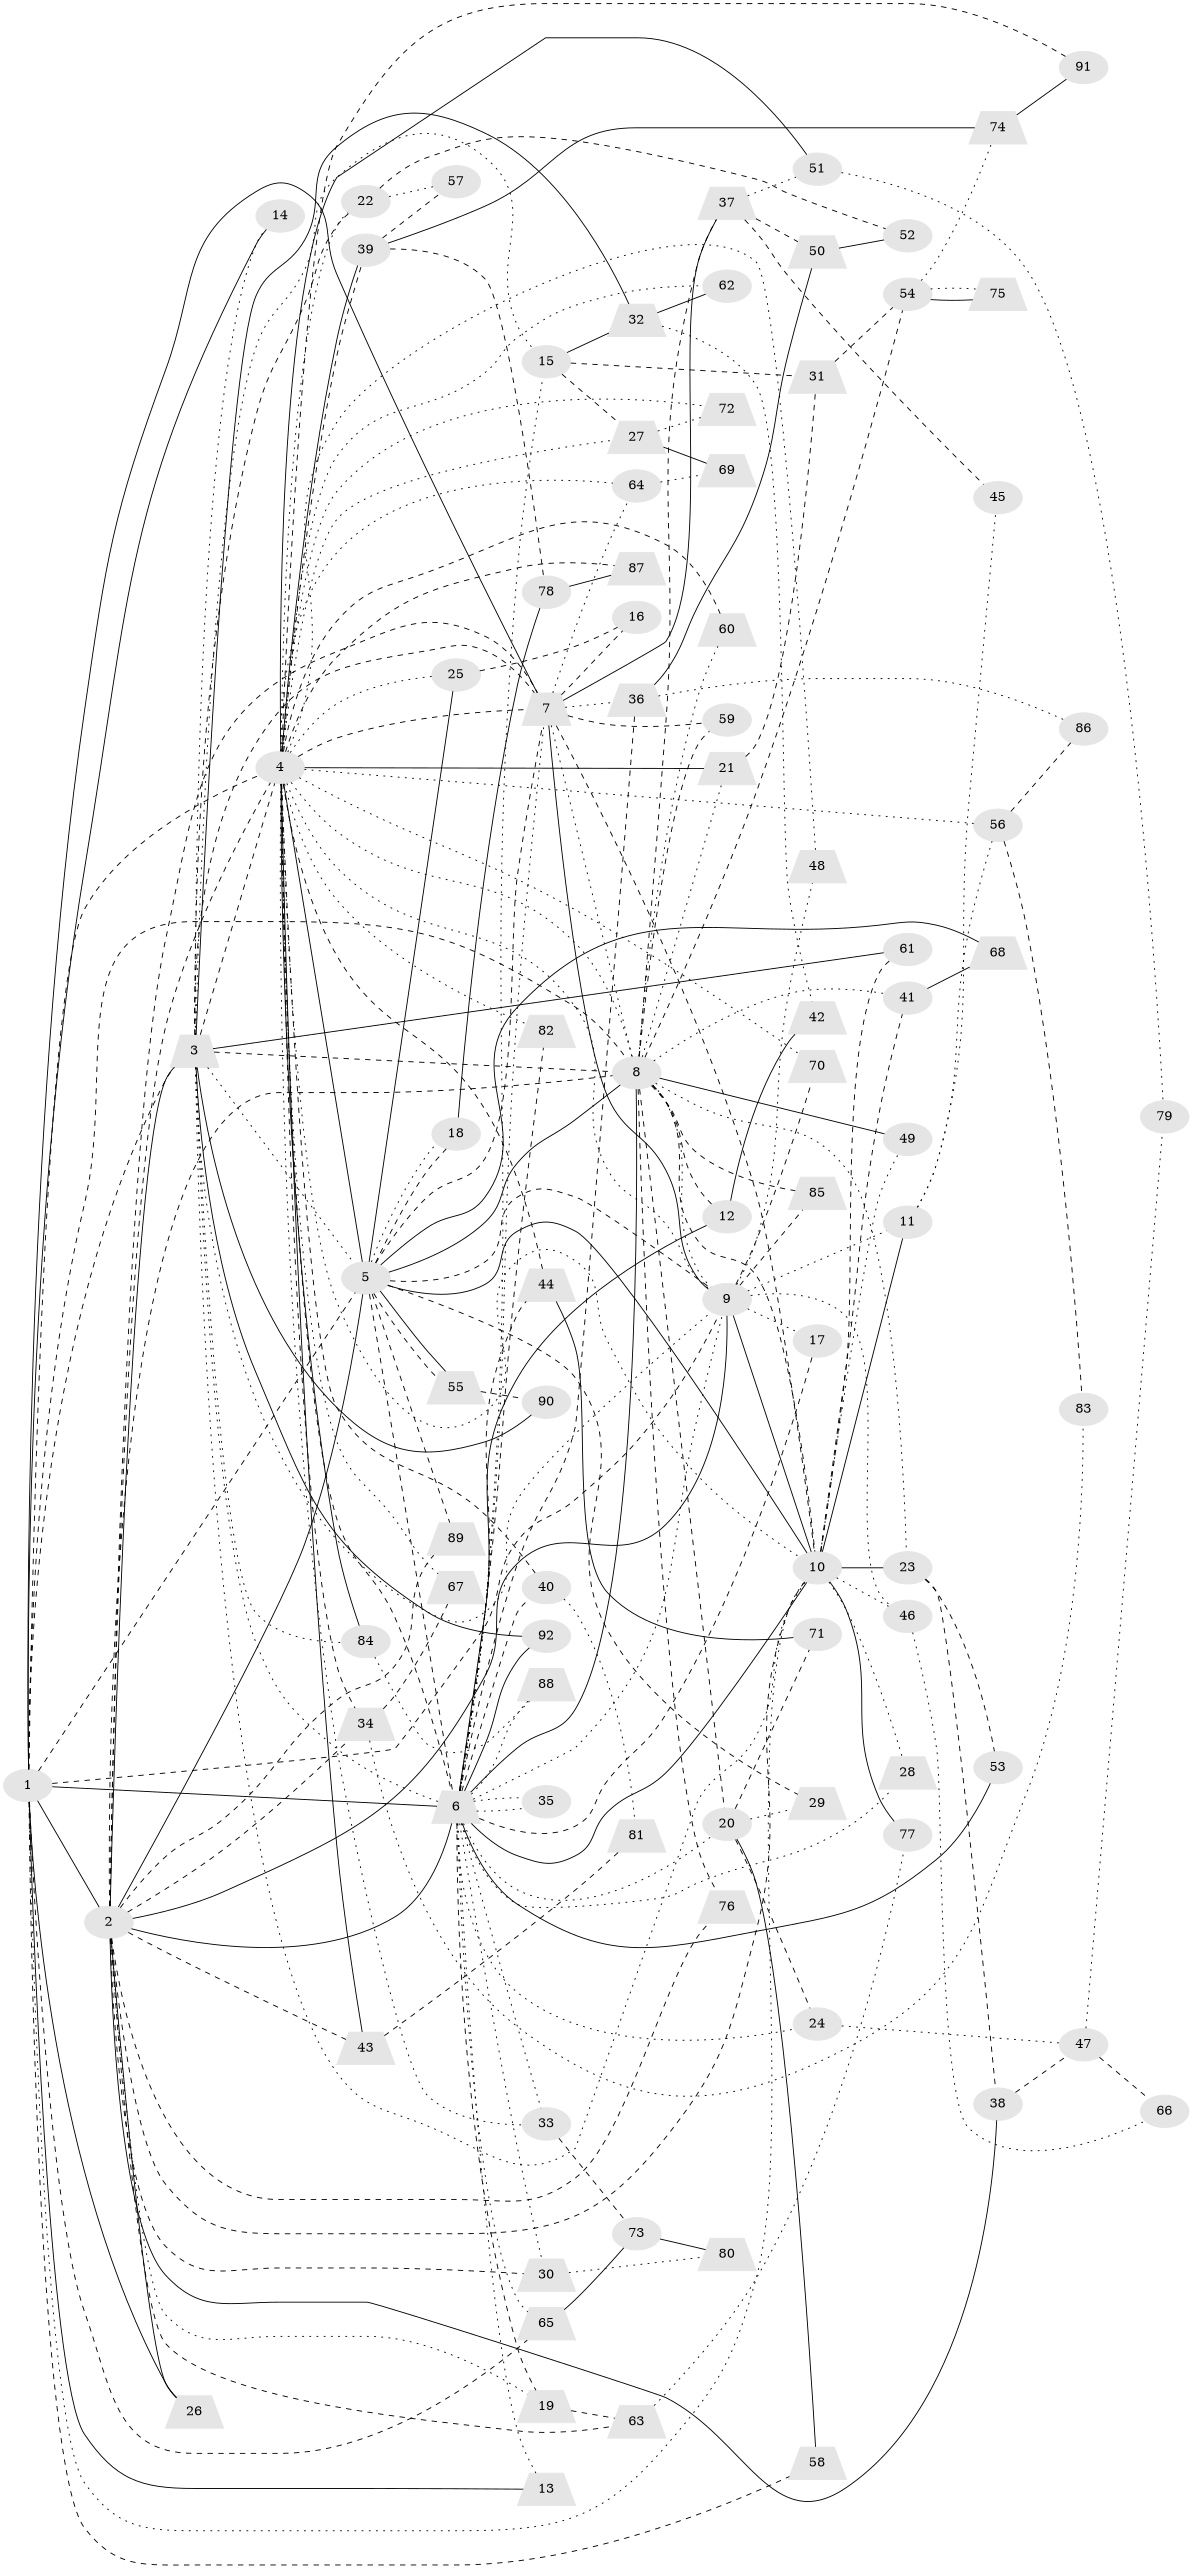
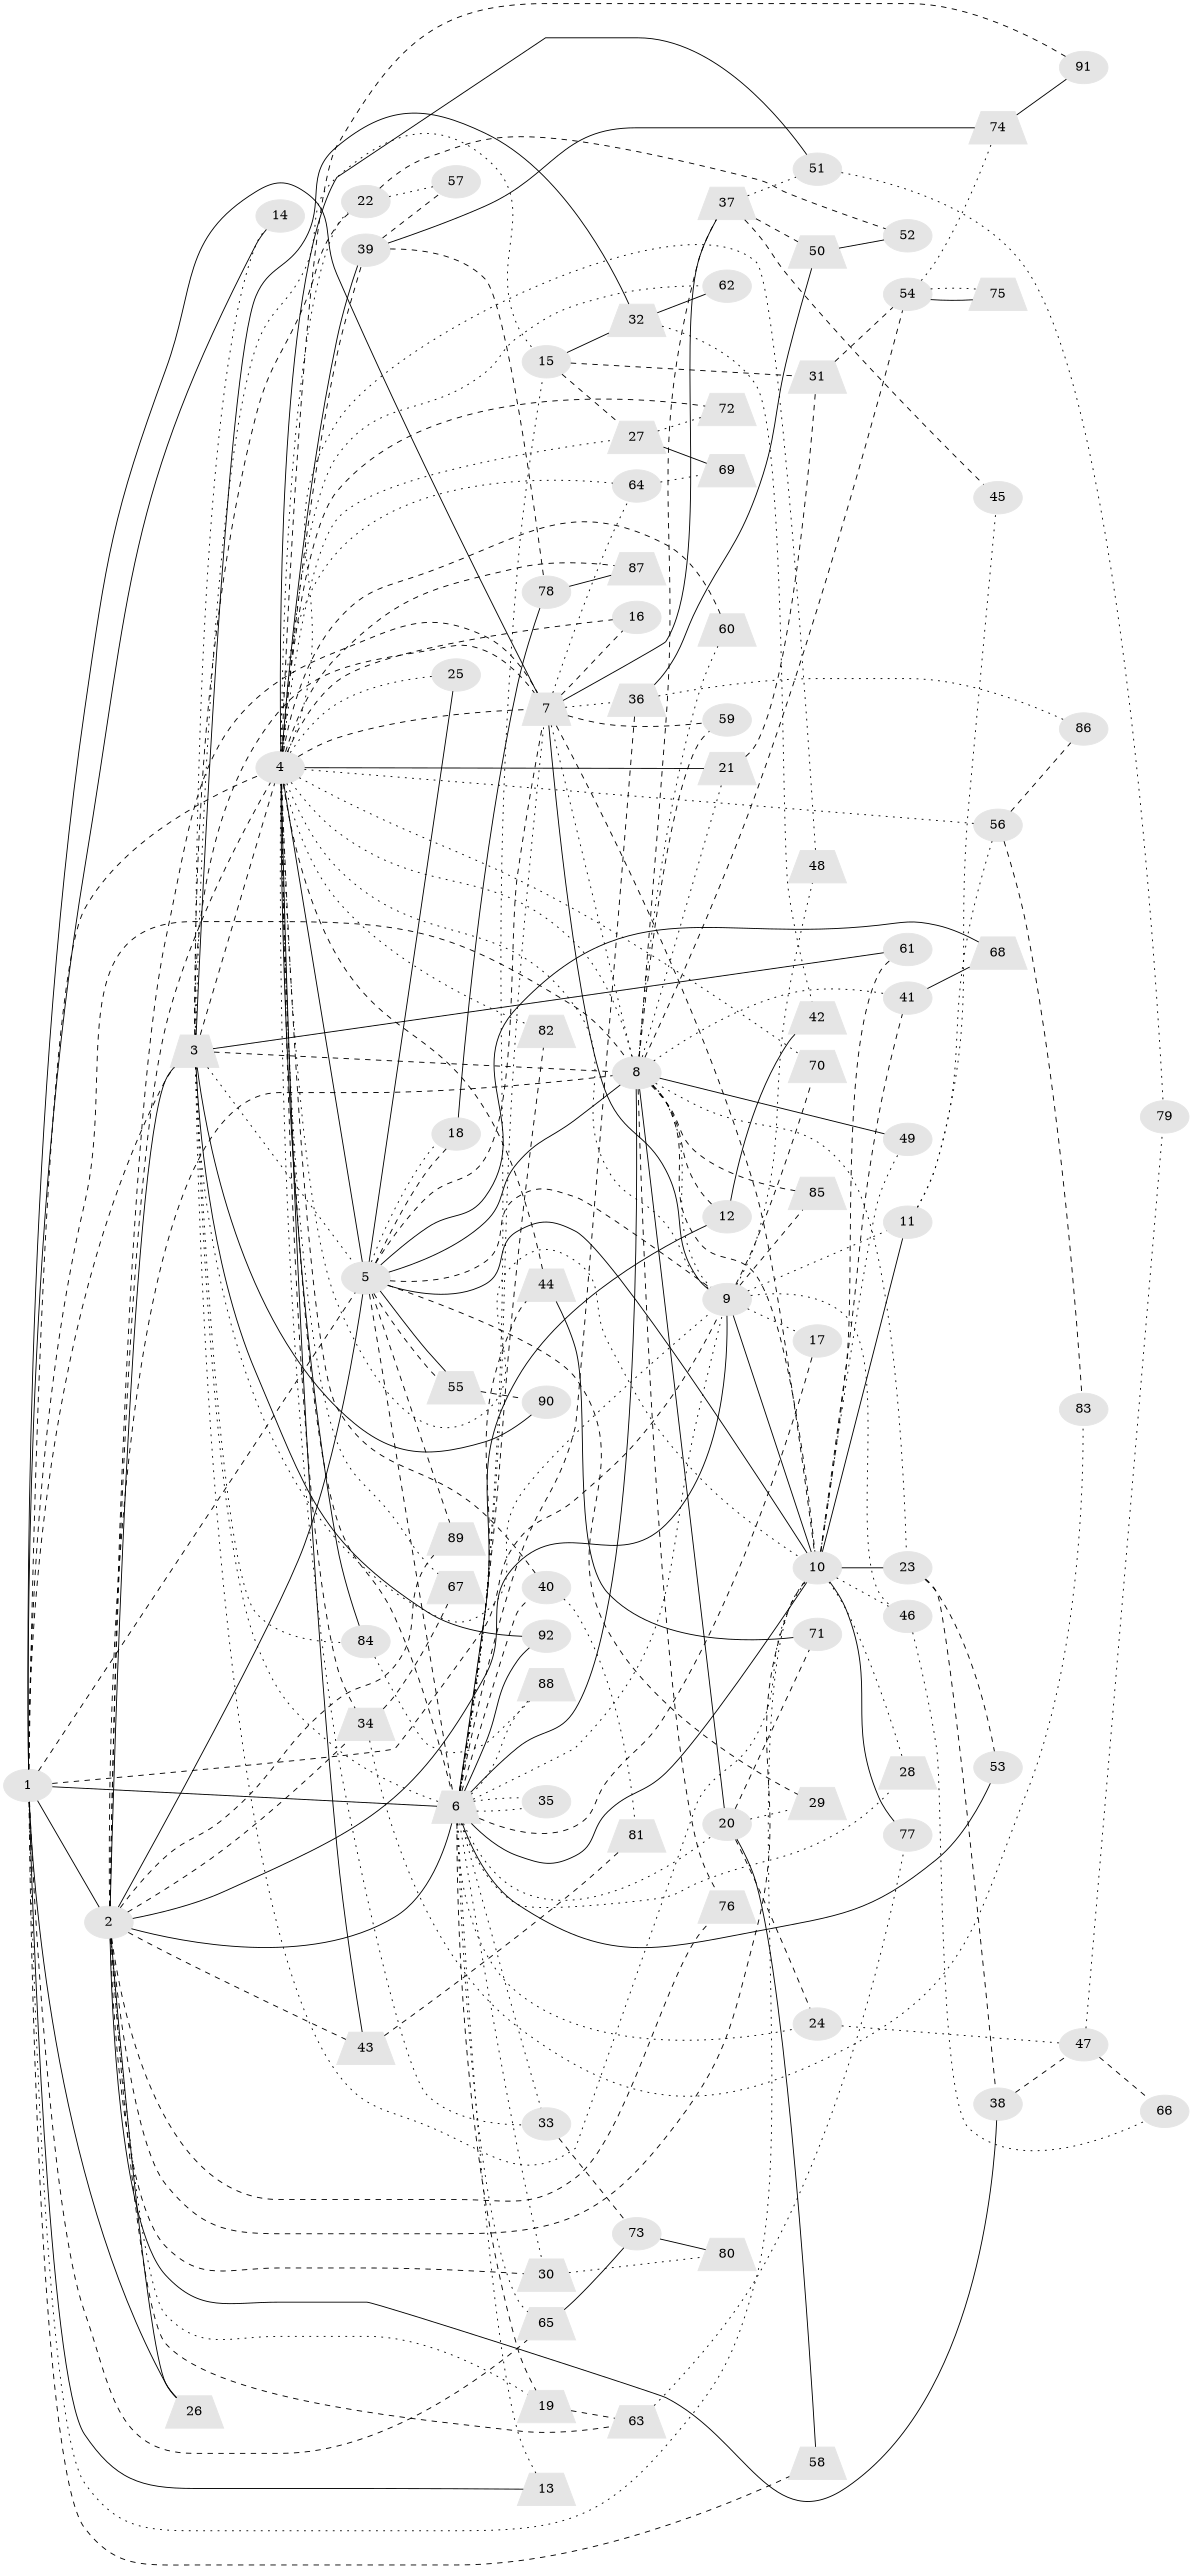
edge "72" -- "4": style dotted -> dashed
edge "16" -- "25": now "16" -- "4"
edge "8" -- "20": style dashed -> solid
